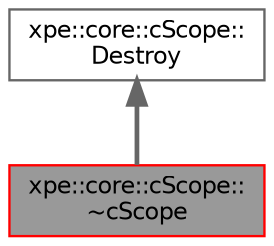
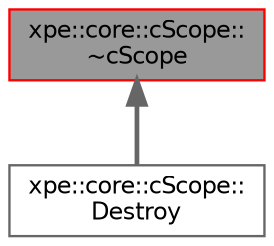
edge "xpe::core::cScope:: ~cScope" -> "xpe::core::cScope:: Destroy": reversed
